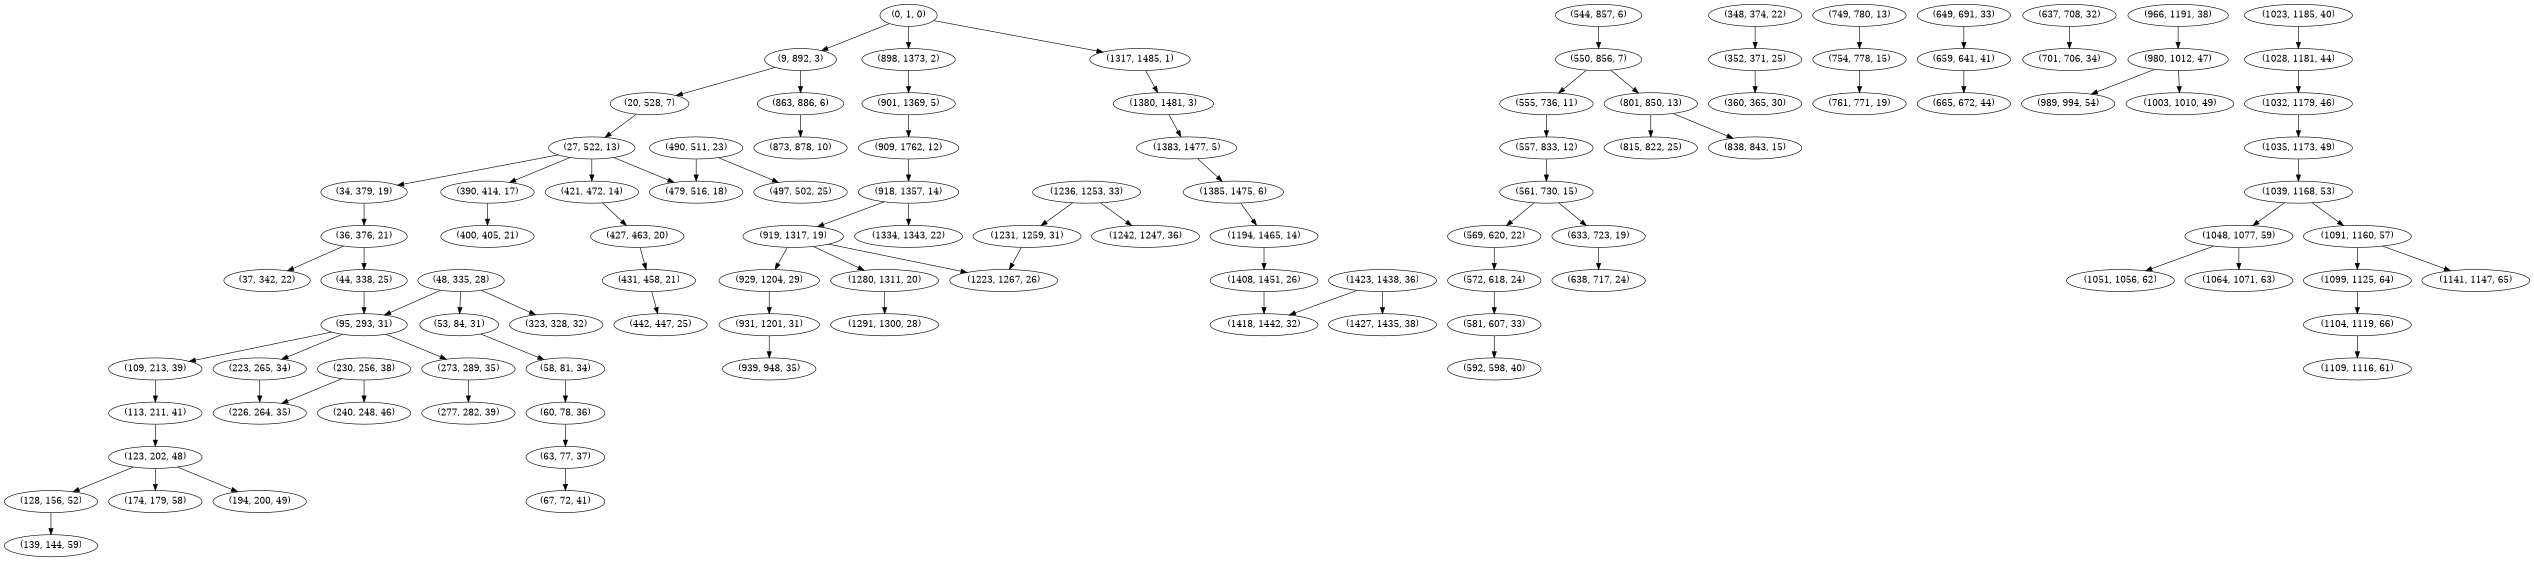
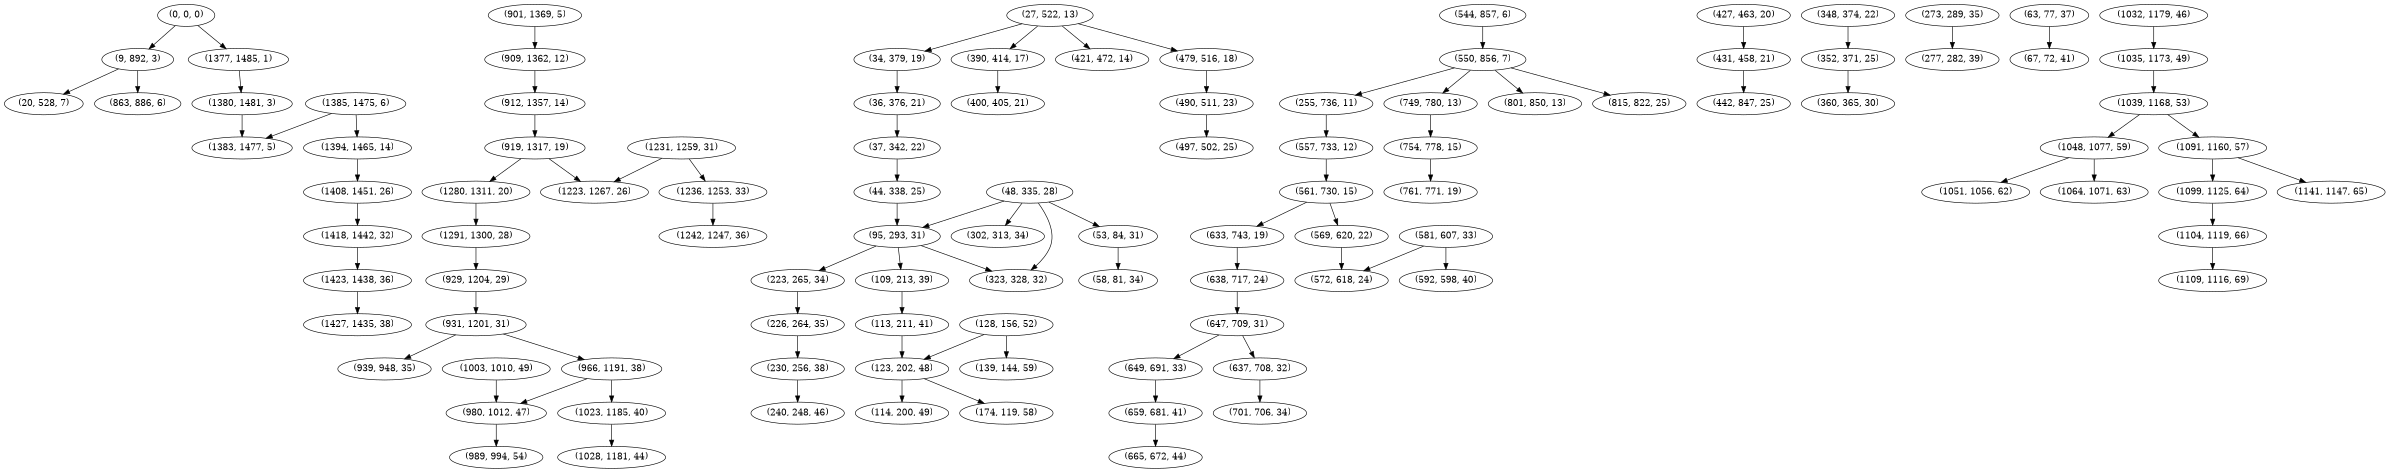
node "(0, 1, 0)": label "(0, 1, 0)" -> "(0, 0, 0)"
node "(898, 1373, 2)": removed
node "(1317, 1485, 1)": label "(1317, 1485, 1)" -> "(1377, 1485, 1)"
node "(659, 641, 41)": label "(659, 641, 41)" -> "(659, 681, 41)"
edge "(980, 1012, 47)" -> "(1003, 1010, 49)": reversed
edge "(1028, 1181, 44)" -> "(1032, 1179, 46)": removed
edge "(550, 856, 7)" -> "(749, 780, 13)": added
node "(555, 736, 11)": label "(555, 736, 11)" -> "(255, 736, 11)"
edge "(801, 850, 13)" -> "(815, 822, 25)": now "(550, 856, 7)" -> "(815, 822, 25)"
edge "(20, 528, 7)" -> "(27, 522, 13)": removed
node "(873, 878, 10)": removed
node "(909, 1762, 12)": label "(909, 1762, 12)" -> "(909, 1362, 12)"
node "(557, 833, 12)": label "(557, 833, 12)" -> "(557, 733, 12)"
node "(838, 843, 15)": removed
edge "(490, 511, 23)" -> "(479, 516, 18)": reversed
edge "(1383, 1477, 5)" -> "(1385, 1475, 6)": reversed
node "(918, 1357, 14)": label "(918, 1357, 14)" -> "(912, 1357, 14)"
edge "(421, 472, 14)" -> "(427, 463, 20)": removed
edge "(1236, 1253, 33)" -> "(1231, 1259, 31)": reversed
node "(1334, 1343, 22)": removed
node "(302, 313, 34)": added
node "(1194, 1465, 14)": label "(1194, 1465, 14)" -> "(1394, 1465, 14)"
node "(633, 723, 19)": label "(633, 723, 19)" -> "(633, 743, 19)"
edge "(36, 376, 21)" -> "(44, 338, 25)": now "(37, 342, 22)" -> "(44, 338, 25)"
edge "(919, 1317, 19)" -> "(929, 1204, 29)": now "(1291, 1300, 28)" -> "(929, 1204, 29)"
edge "(572, 618, 24)" -> "(581, 607, 33)": reversed
edge "(1423, 1438, 36)" -> "(1418, 1442, 32)": reversed
node "(442, 447, 25)": label "(442, 447, 25)" -> "(442, 847, 25)"
node "(647, 709, 31)": added
edge "(95, 293, 31)" -> "(273, 289, 35)": now "(95, 293, 31)" -> "(323, 328, 32)"
edge "(931, 1201, 31)" -> "(966, 1191, 38)": added
node "(1109, 1116, 61)": label "(1109, 1116, 61)" -> "(1109, 1116, 69)"
edge "(966, 1191, 38)" -> "(1023, 1185, 40)": added
edge "(230, 256, 38)" -> "(226, 264, 35)": reversed
node "(60, 78, 36)": removed
edge "(123, 202, 48)" -> "(128, 156, 52)": reversed
node "(174, 179, 58)": label "(174, 179, 58)" -> "(174, 119, 58)"
node "(194, 200, 49)": label "(194, 200, 49)" -> "(114, 200, 49)"
